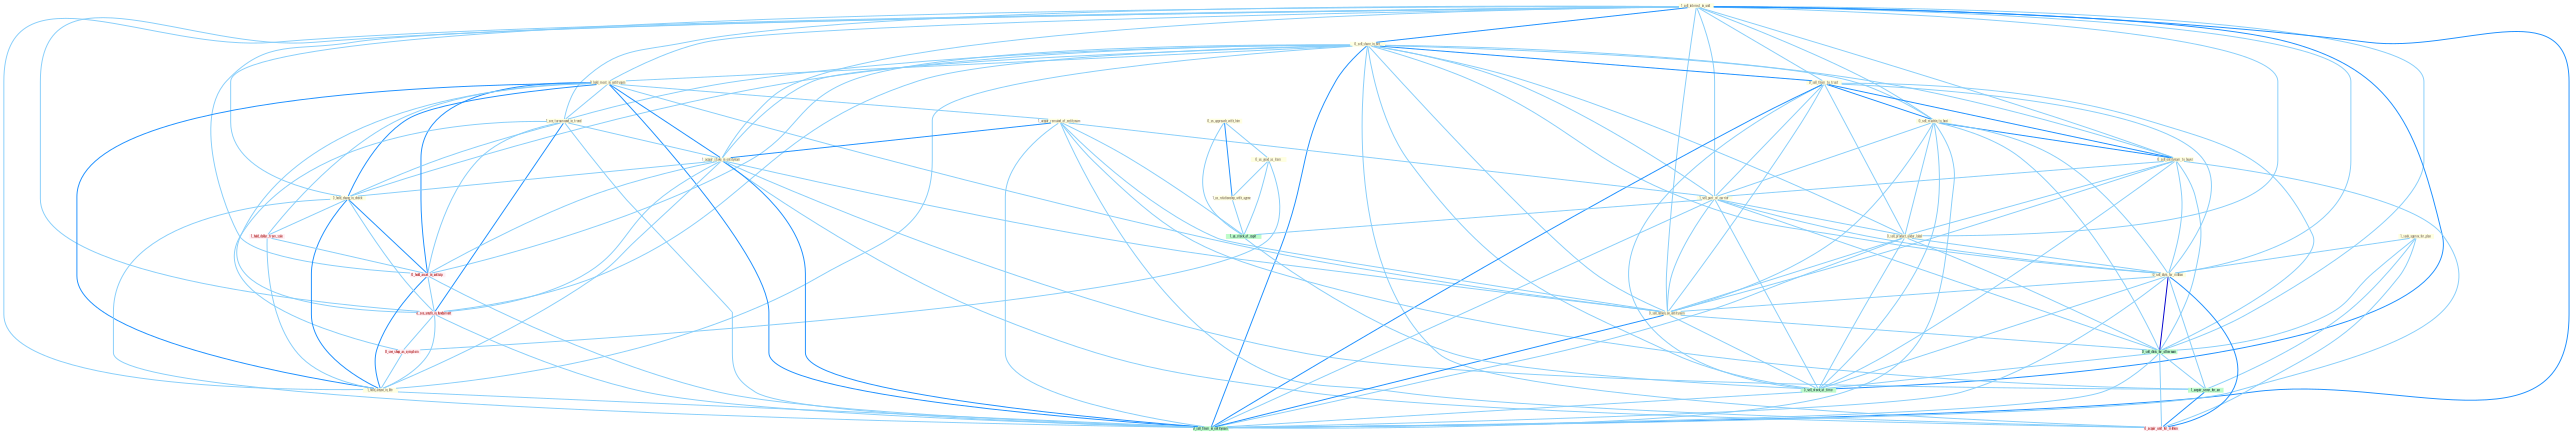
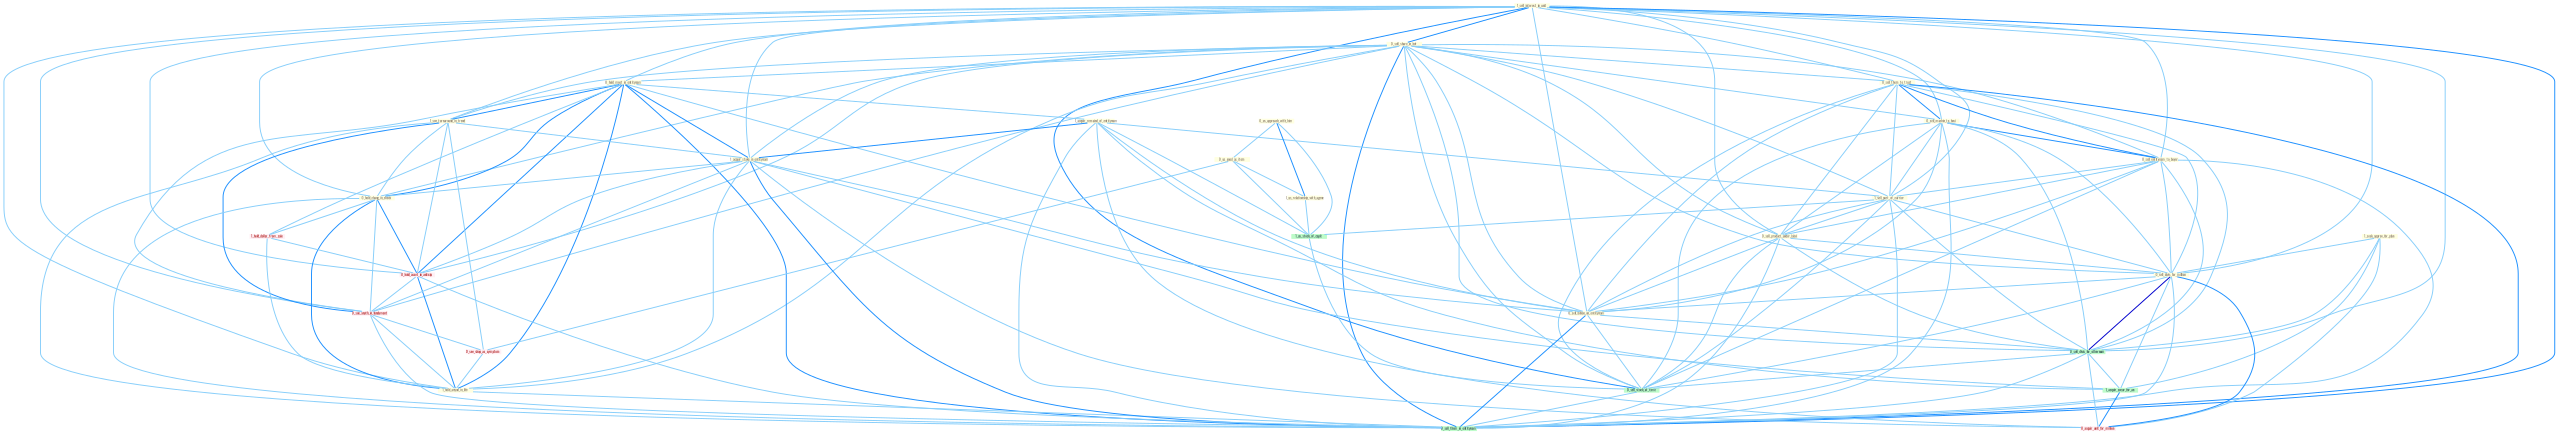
edge "0_sell_share_in_bet" -- "0_sell_them_to_trust": color #1e90ff -> #87cefa
edge "0_hold_meet_in_entitynam" -- "1_see_turnaround_in_trend": color #87cefa -> #1e90ff
edge "0_sell_share_in_bet" -- "0_acquir_unit_for_million": now "0_sell_share_in_bet" -- "0_sell_divis_for_othernum"
